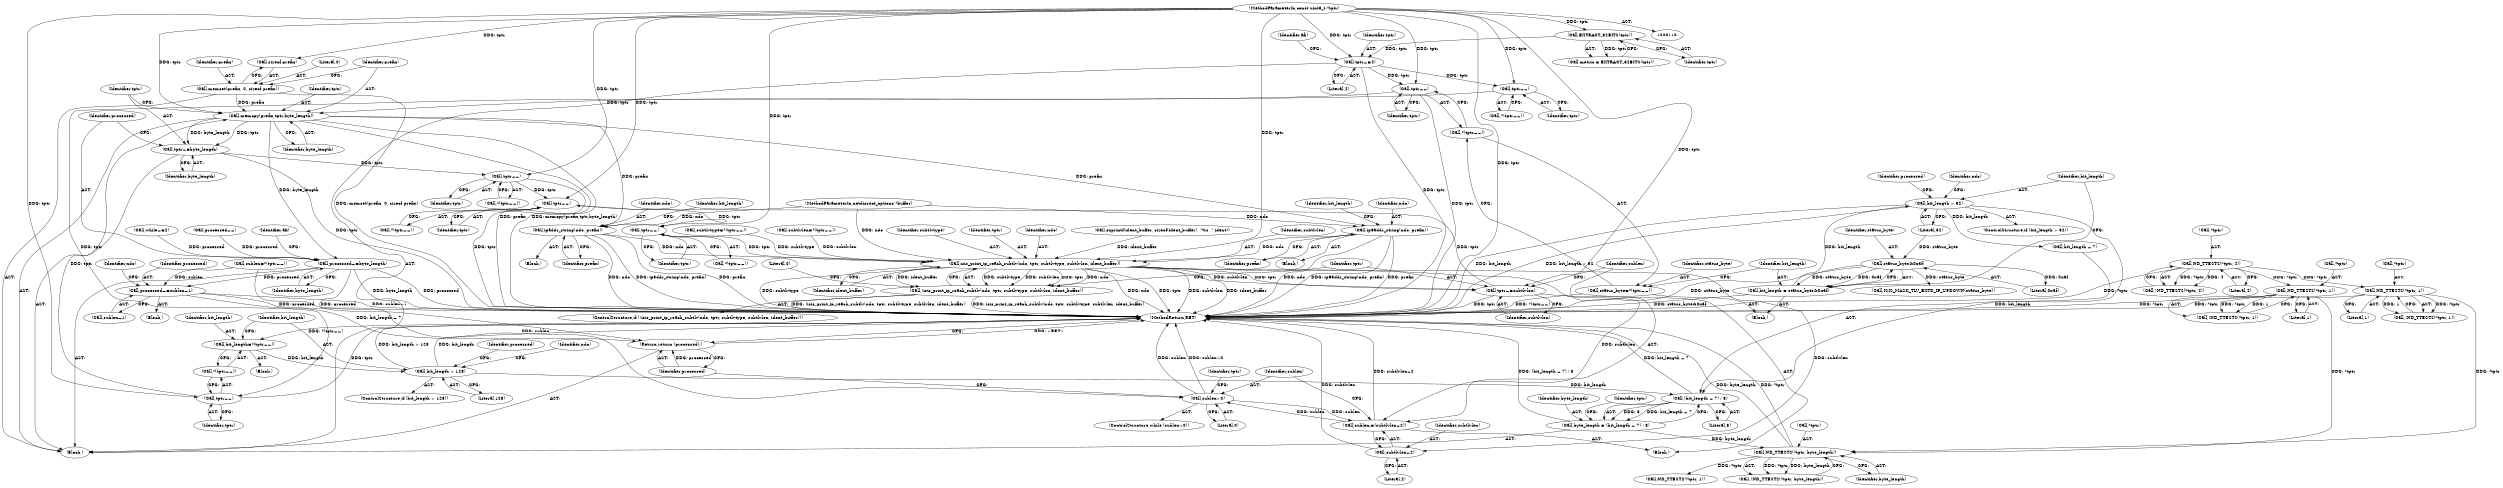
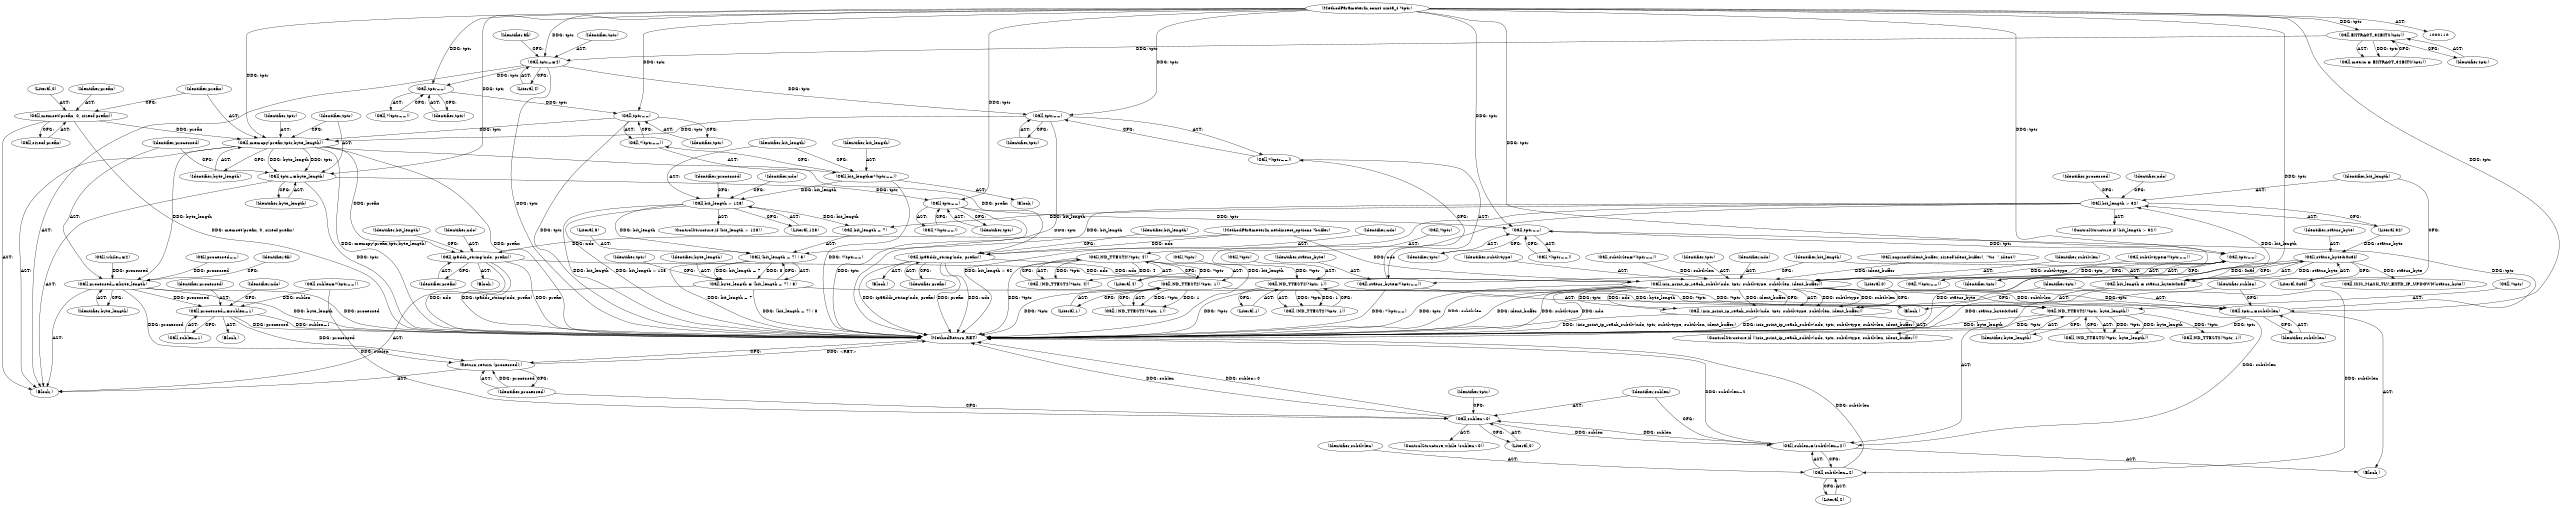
edge "(MethodParameterIn,const uint8_t *tptr)" -> "(Call,sizeof prefix)": now "(MethodParameterIn,const uint8_t *tptr)" -> "(Call,tptr+=byte_length)"
edge "(Call,bit_length > 128)" -> "(Call,bit_length + 7)": added, label "DDG: bit_length"
edge "(Call,status_byte&0x3f)" -> "(Literal,0x3f)": label "DDG: 0x3f" -> "CFG: "
node "(Identifier,ident_buffer)": removed
edge "(Call,processed+=sublen+1)" -> "(Return,return (processed);)": label "DDG: bit_length + 7" -> "DDG: processed"
edge "(MethodReturn,RET)" -> "(Call,bit_length=*(tptr++))": reversed
edge "(Call,(bit_length + 7) / 8)" -> "(Literal,8)": removed, label "CFG:"
